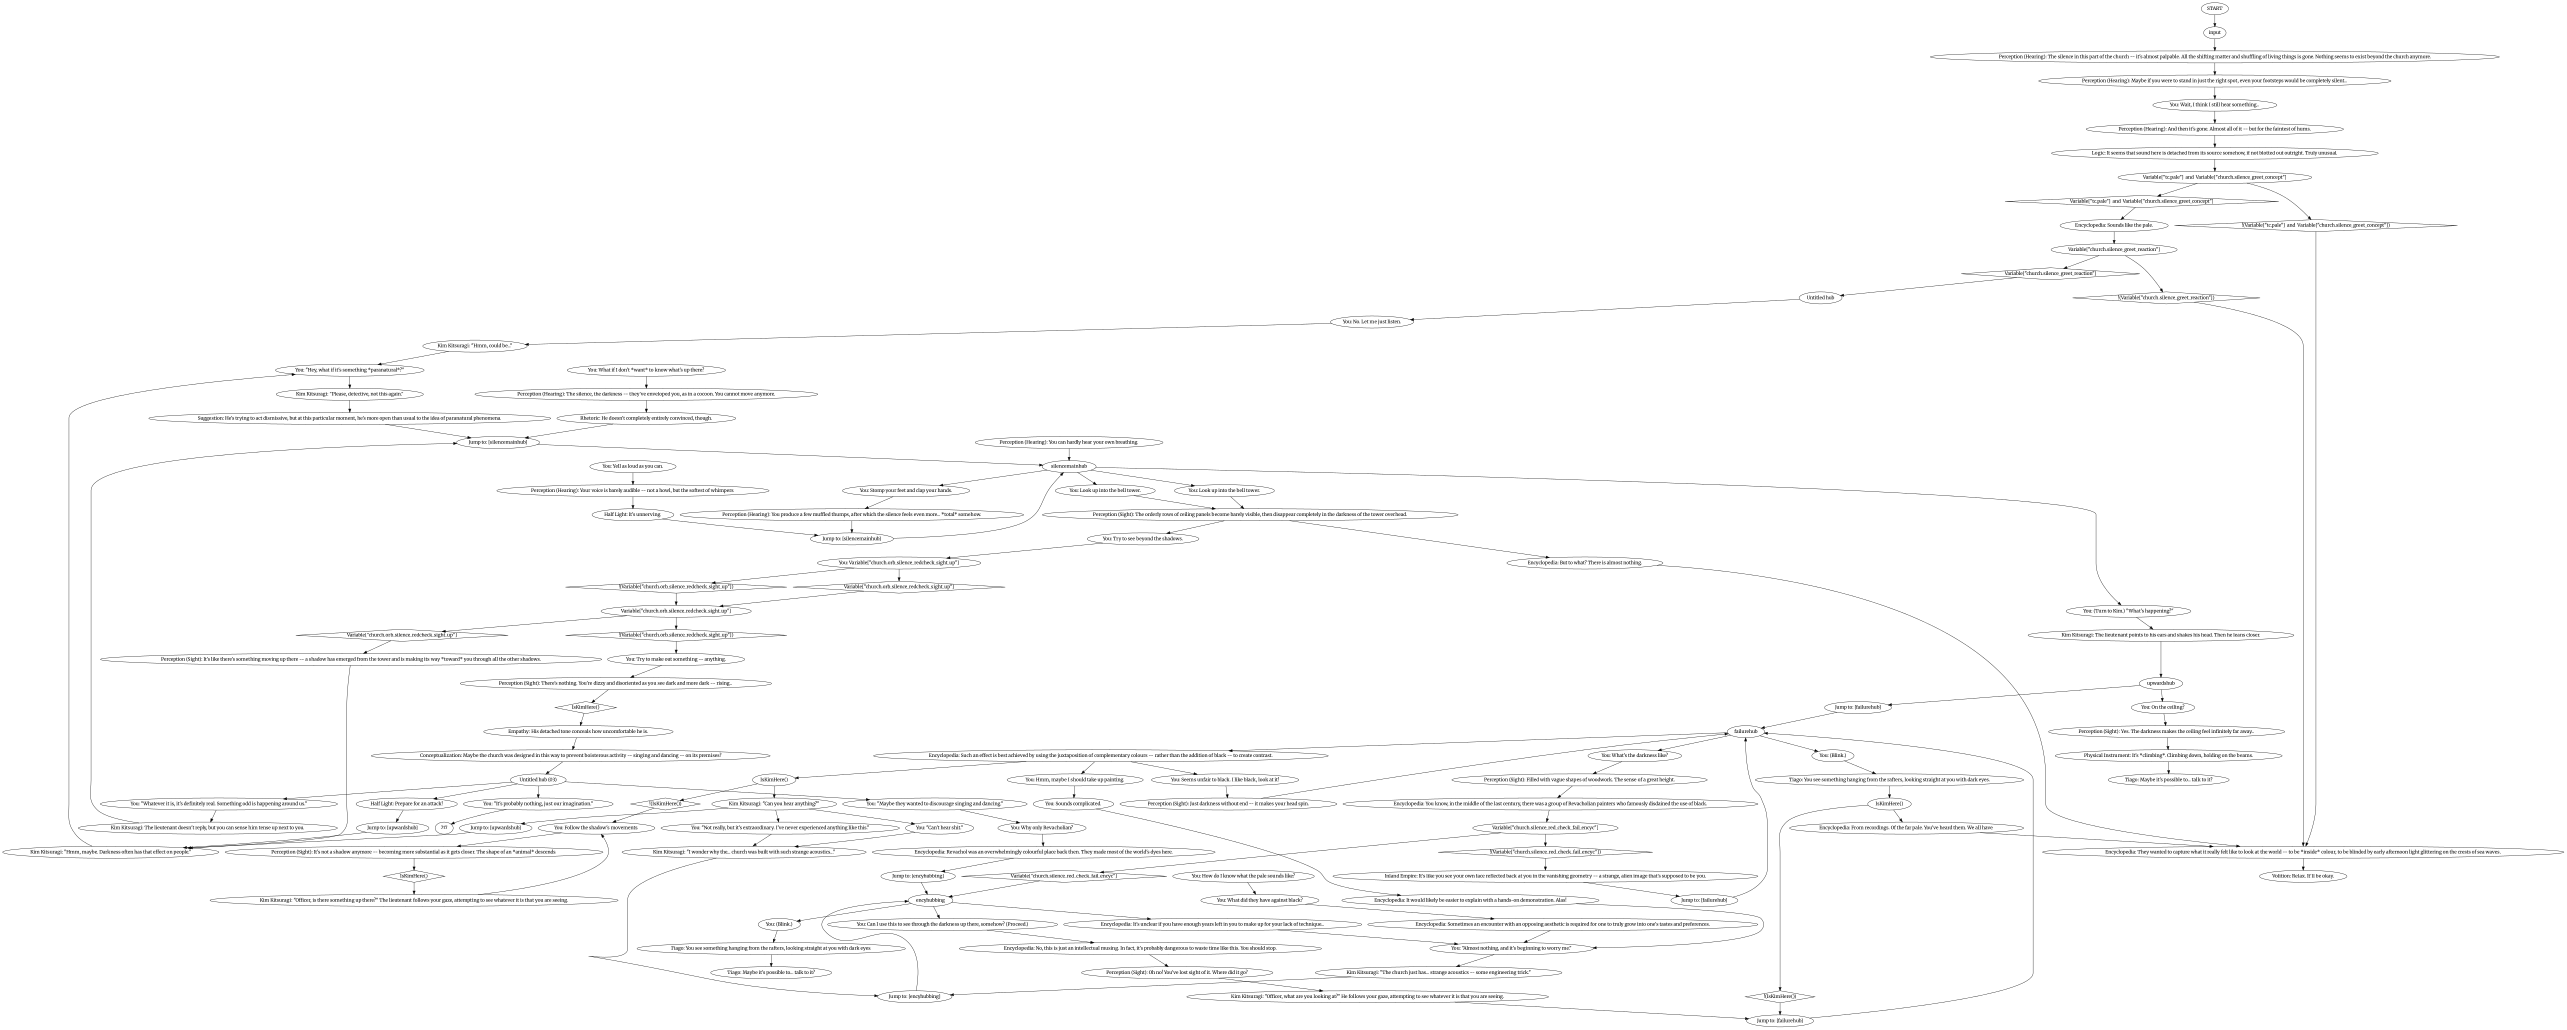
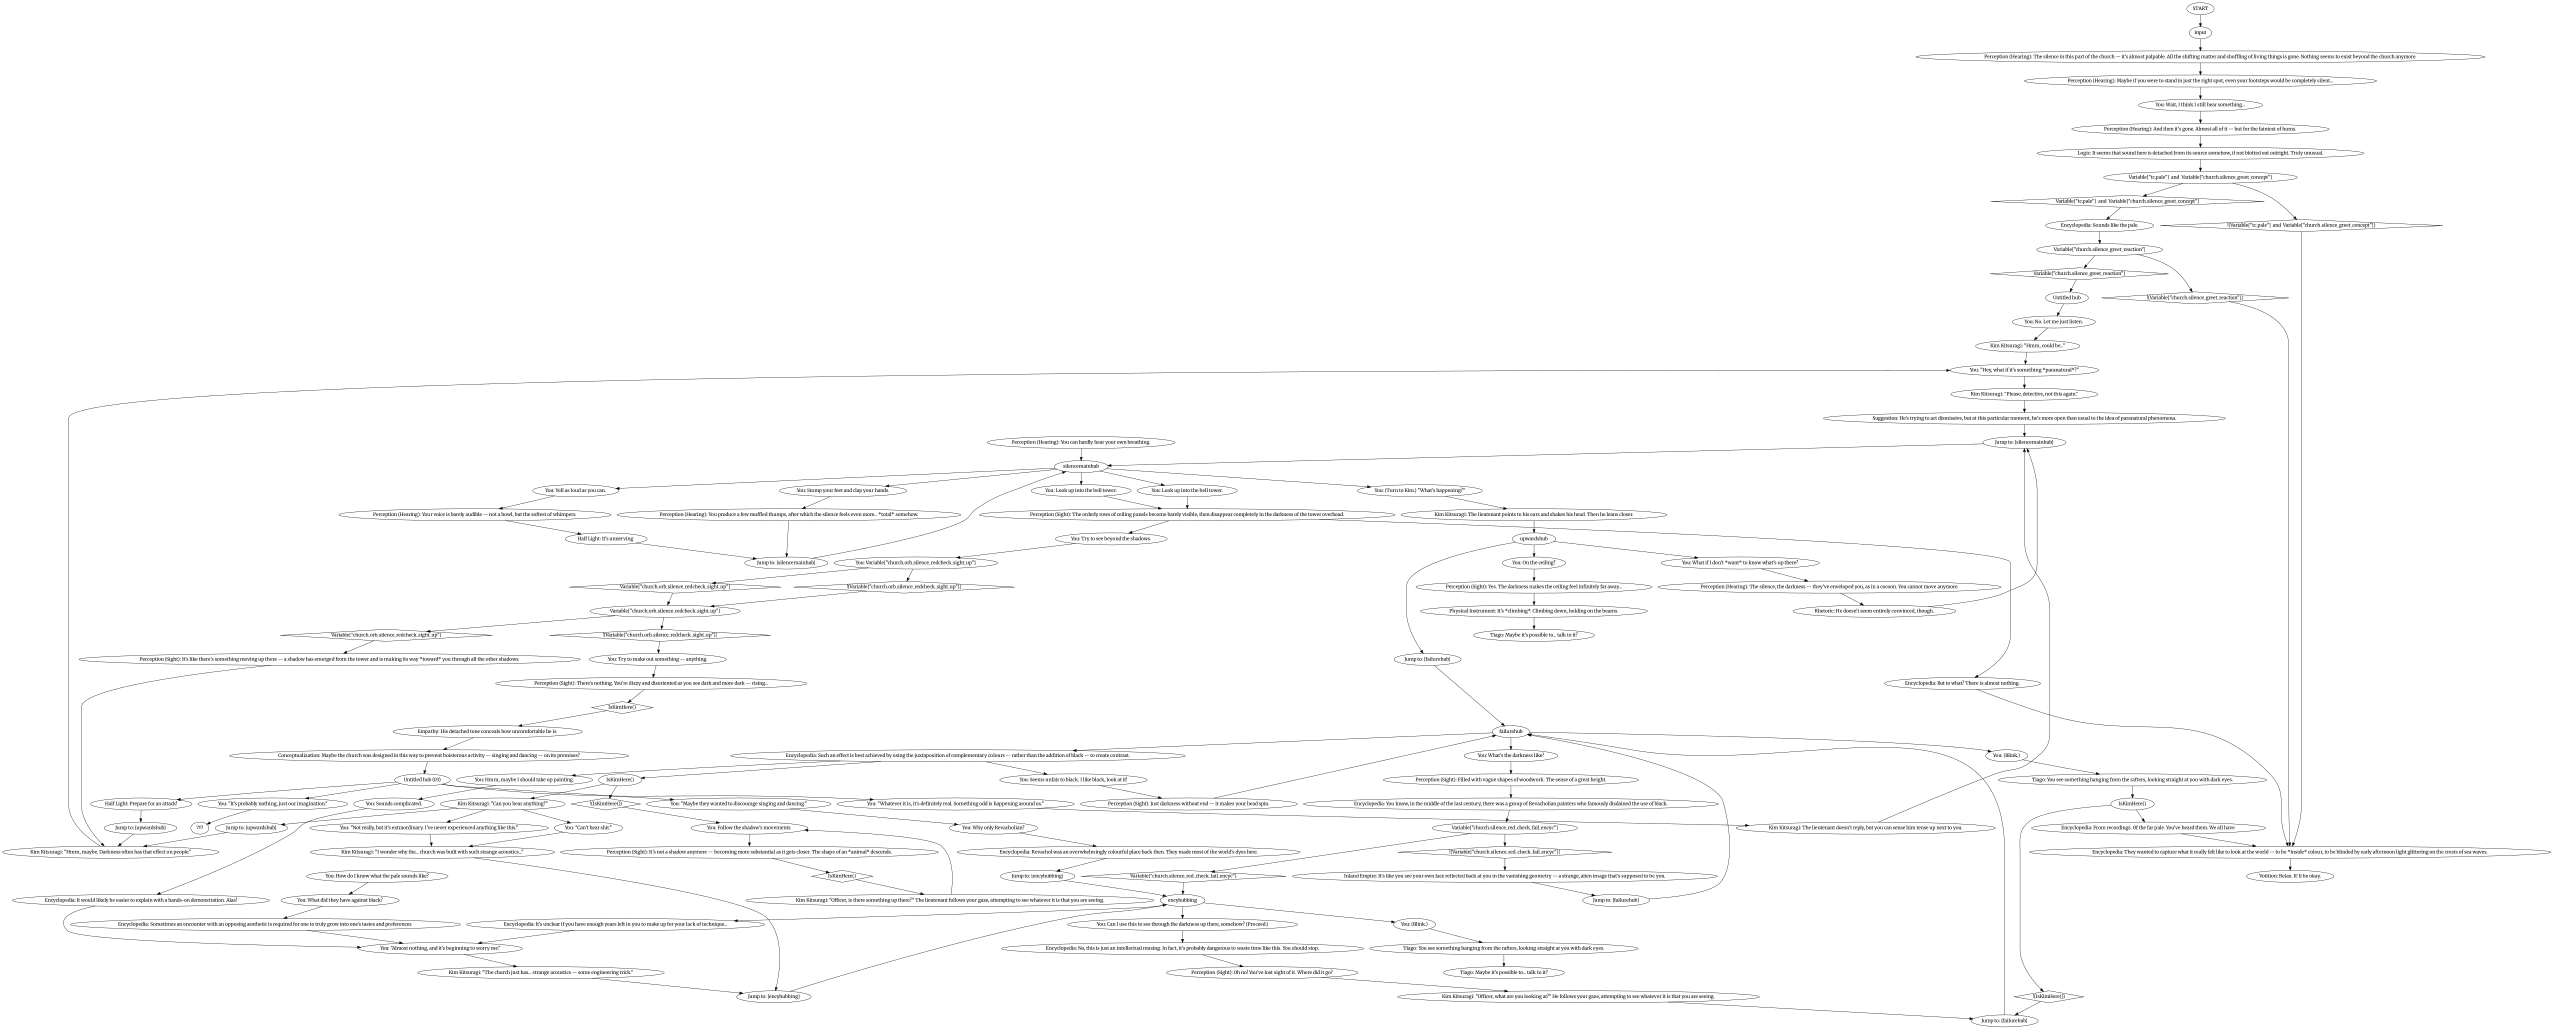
node "Rhetoric: He doesn't completely entirely convinced, though.": label "Rhetoric: He doesn't completely entirely convinced, though." -> "Rhetoric: He doesn't seem entirely convinced, though."
edge "silencemainhub" -> "You: Yell as loud as you can.": added
edge "upwardshub" -> "You: What if I don't *want* to know what's up there?": added
